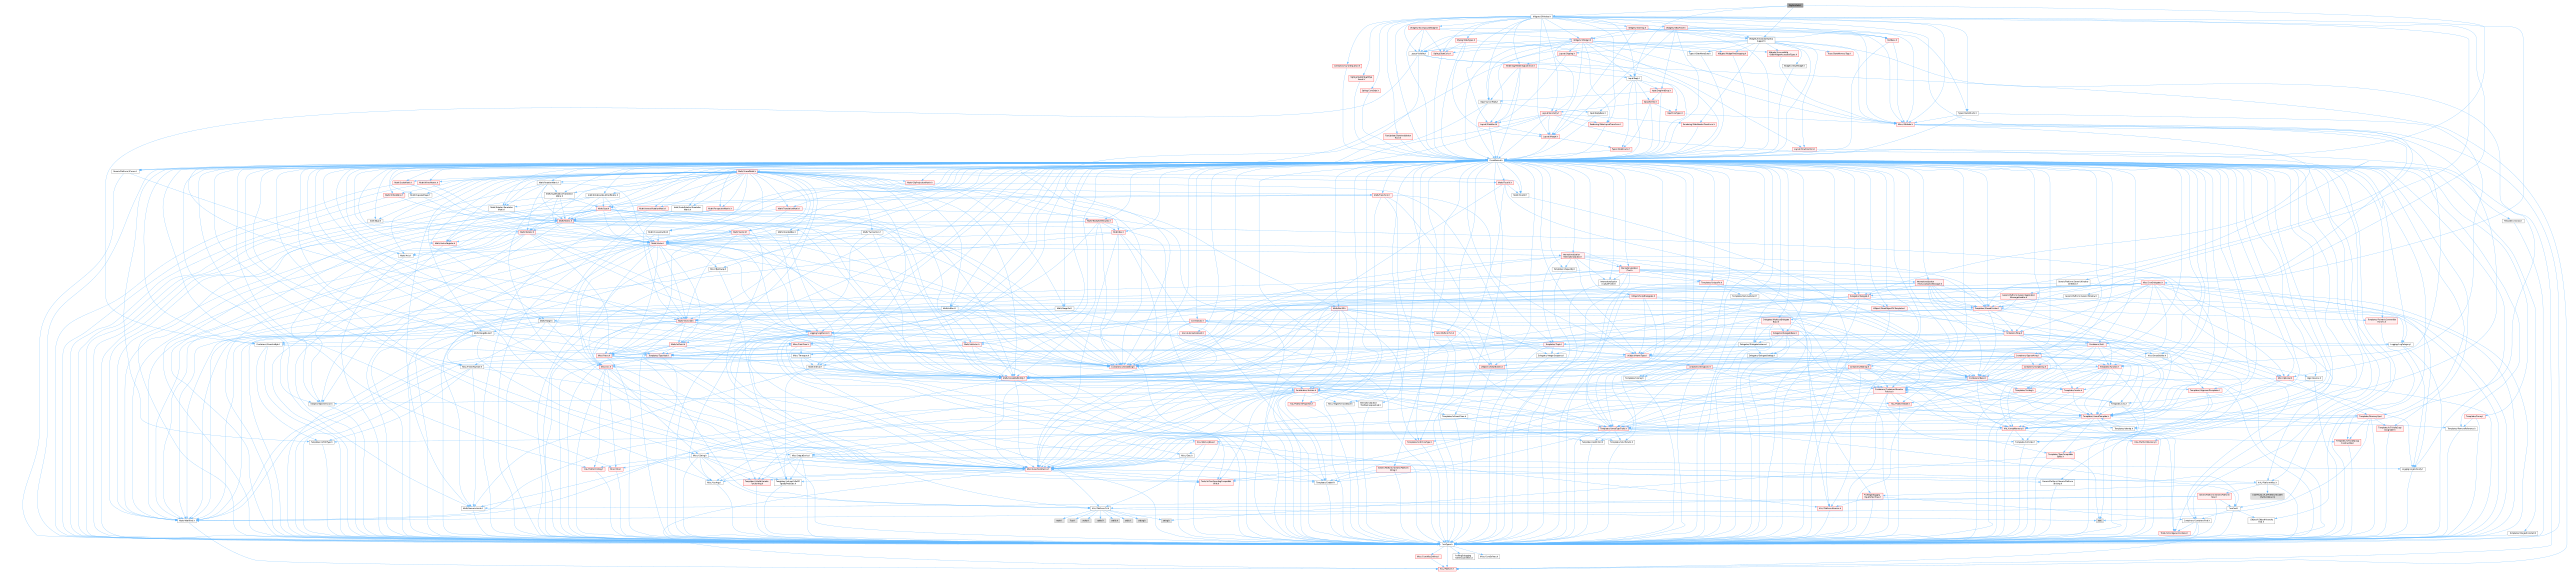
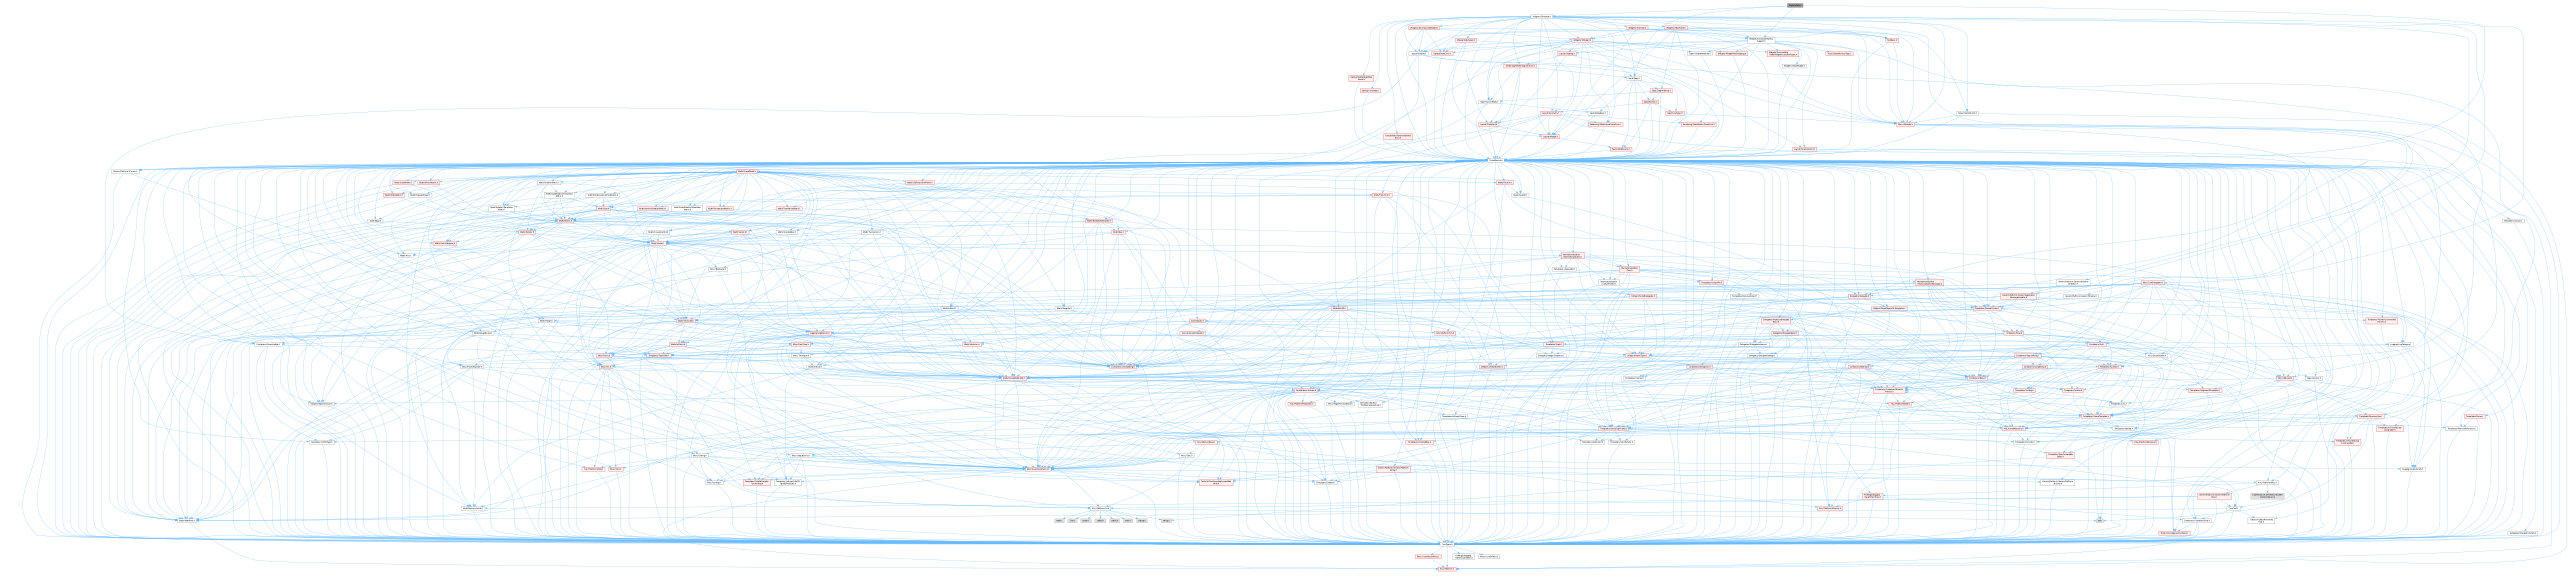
node "Animation/CurveSequence.h": removed
edge "Templates/Identity.h" -> "Templates/UnrealTemplate.h": reversed
node "Templates/IsUECoreType.h": label "Templates/IsUECoreType.h" -> "Templates/OrientedBox.h"
